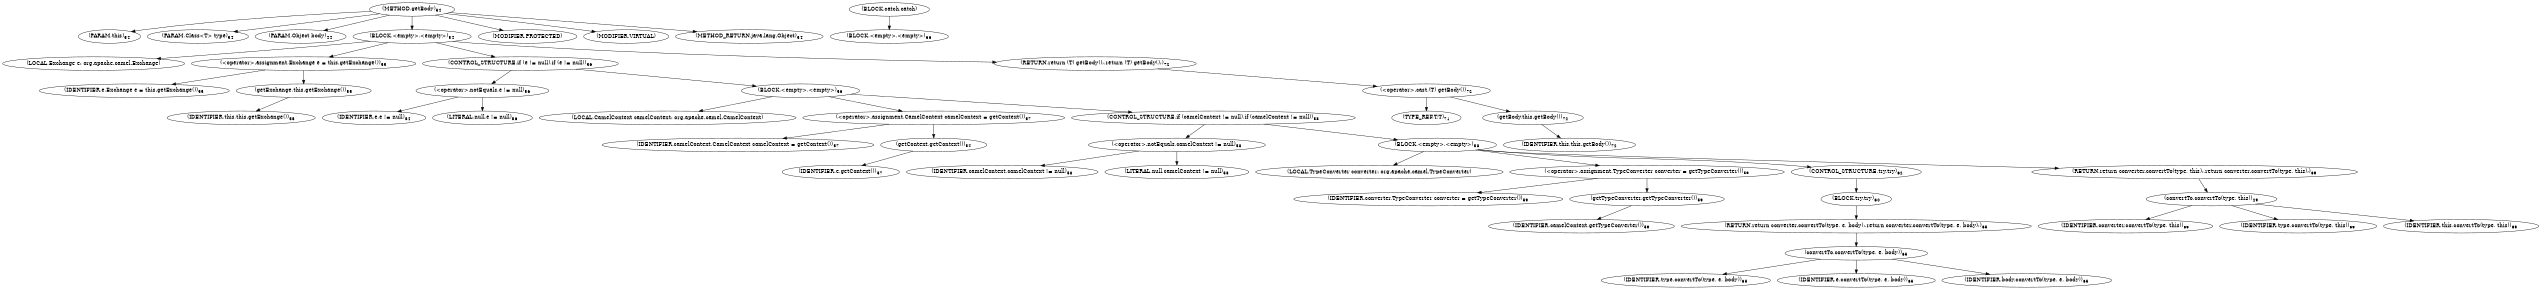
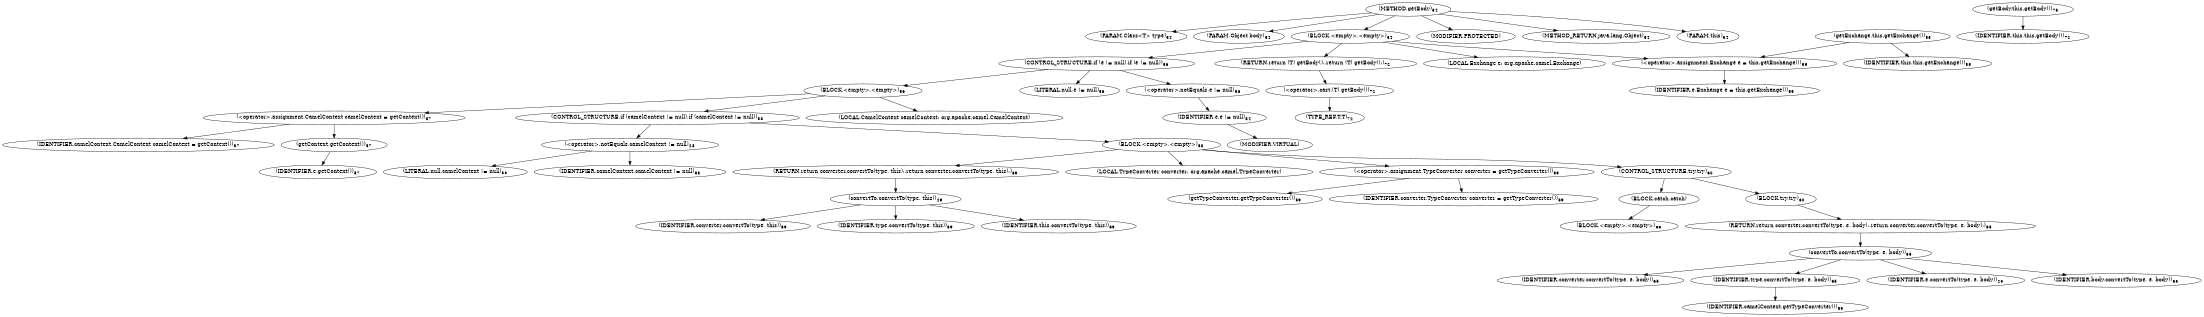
edge "(METHOD,getBody)" -> "(MODIFIER,VIRTUAL)": now "(IDENTIFIER,e,e != null)" -> "(MODIFIER,VIRTUAL)"
node "(PARAM,Object body)": text "44" -> "54"
edge "(<operator>.assignment,Exchange e = this.getExchange())" -> "(getExchange,this.getExchange())": reversed
edge "(<operator>.notEquals,e != null)" -> "(LITERAL,null,e != null)": now "(CONTROL_STRUCTURE,if (e != null),if (e != null))" -> "(LITERAL,null,e != null)"
edge "(<operator>.cast,(T) getBody())" -> "(getBody,this.getBody())": removed
node "(TYPE_REF,T,T)": text "71" -> "72"
node "(getBody,this.getBody())": text "72" -> "75"
node "(getContext,getContext())": text "54" -> "57"
node "(<operator>.notEquals,camelContext != null)": text "58" -> "28"
node "(CONTROL_STRUCTURE,try,try)": text "62" -> "60"
edge "(CONTROL_STRUCTURE,try,try)" -> "(BLOCK,catch,catch)": added
edge "(getTypeConverter,getTypeConverter())" -> "(IDENTIFIER,camelContext,getTypeConverter())": now "(IDENTIFIER,type,convertTo(type, e, body))" -> "(IDENTIFIER,camelContext,getTypeConverter())"
node "(IDENTIFIER,converter,convertTo(type, e, body))": added
node "(IDENTIFIER,e,convertTo(type, e, body))": text "65" -> "25"
